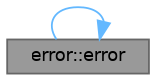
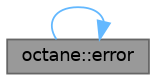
node "error::error": label "error::error" -> "octane::error"
